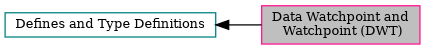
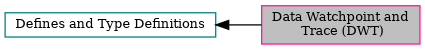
node "Data Watchpoint and Watchpoint (DWT)": label "Data Watchpoint and Watchpoint (DWT)" -> "Data Watchpoint and Trace (DWT)"
